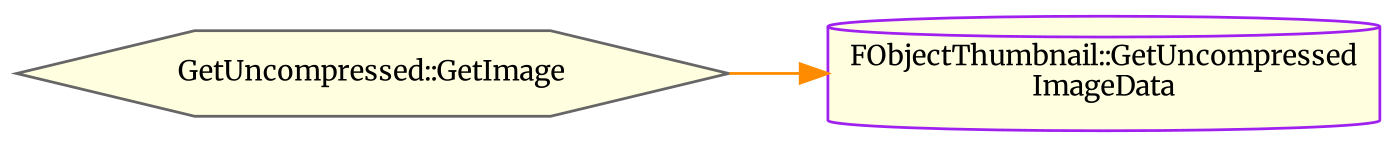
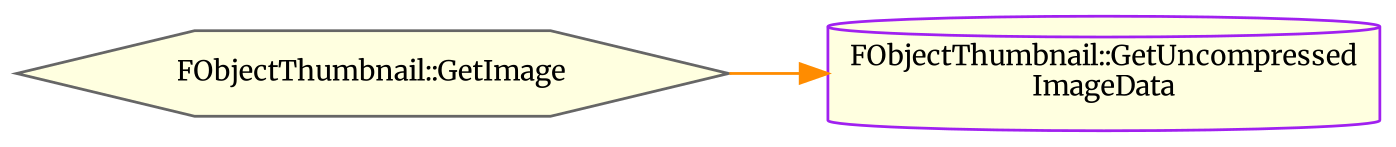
node "GetUncompressed::GetImage": label "GetUncompressed::GetImage" -> "FObjectThumbnail::GetImage"
